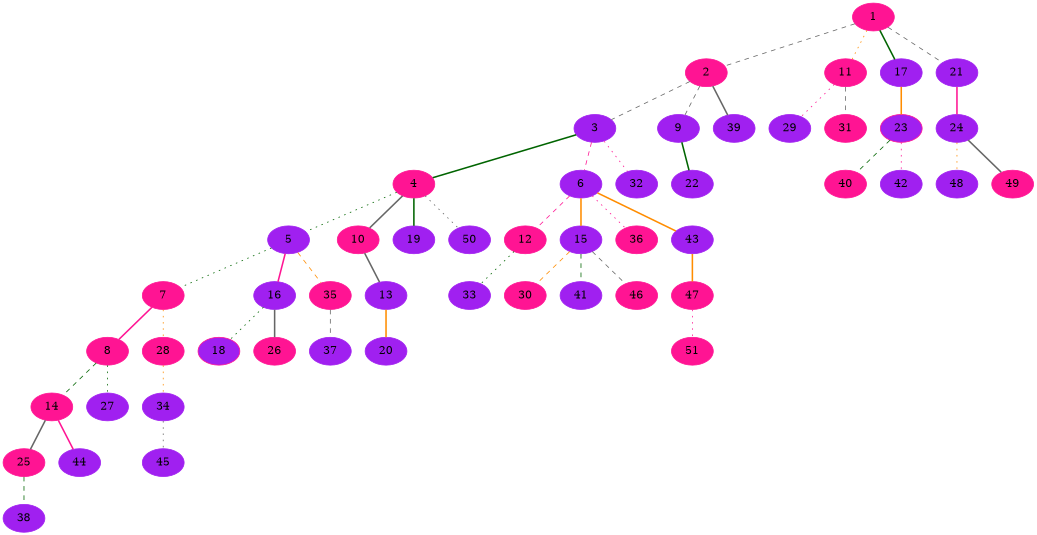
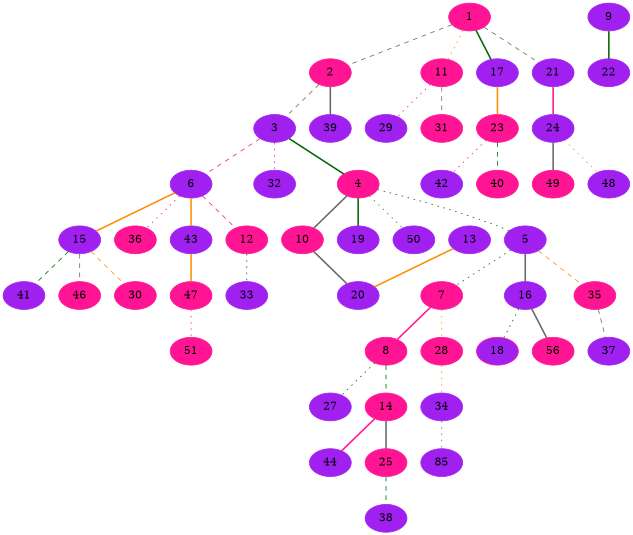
edge "2" -- "9": removed
node "23": fillcolor purple -> deeppink
edge "5" -- "16": color deeppink -> gray40
edge "10" -- "13": now "10" -- "20"
node "26": label "26" -> "56"
node "45": label "45" -> "85"
